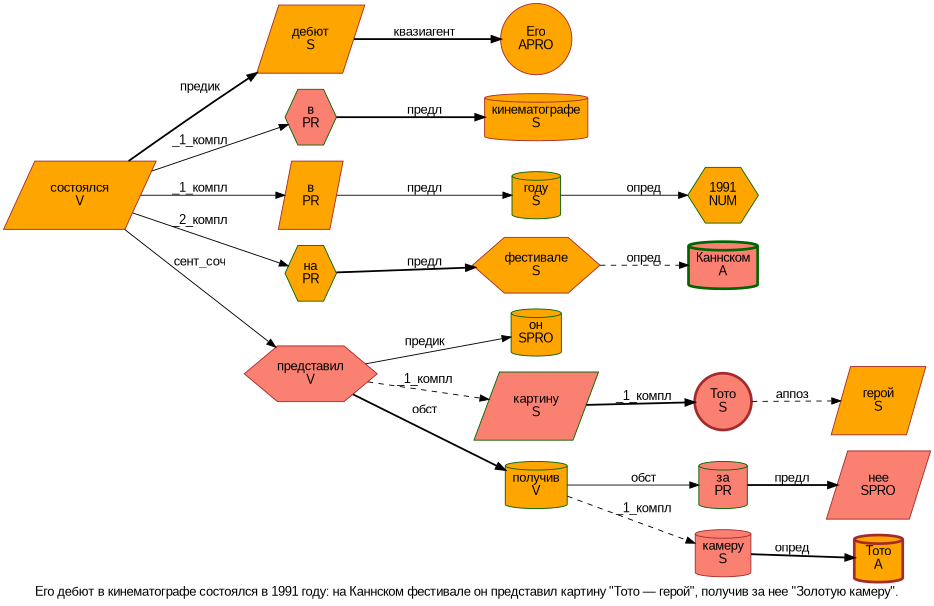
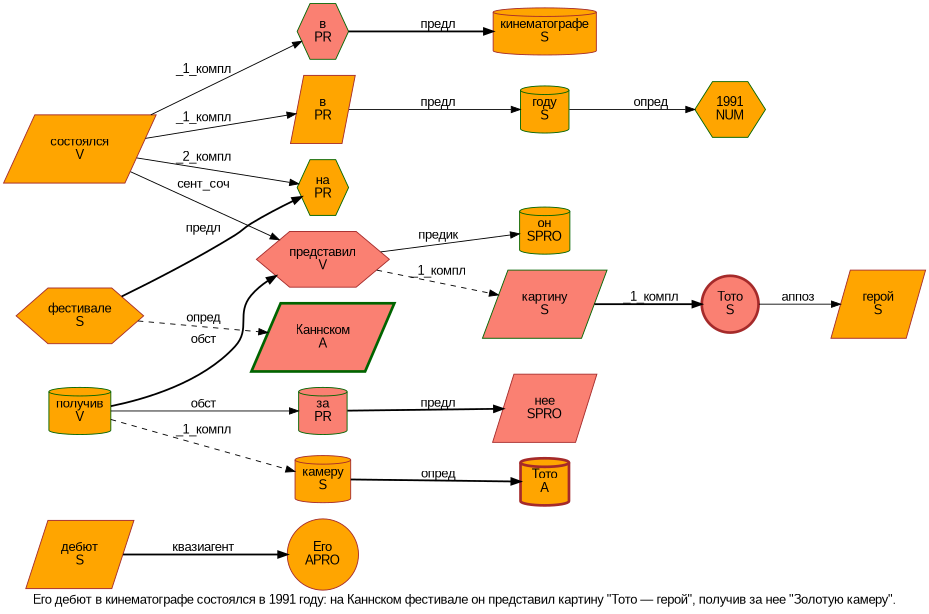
edge "состоялся V" -> "дебют S": removed, label "предик"
node "Каннском A": shape cylinder -> parallelogram
edge "на PR" -> "фестивале S": reversed
edge "Тото S" -> "герой S": style dashed -> solid
edge "представил V" -> "получив V": reversed
node "камеру S": fillcolor salmon -> orange
